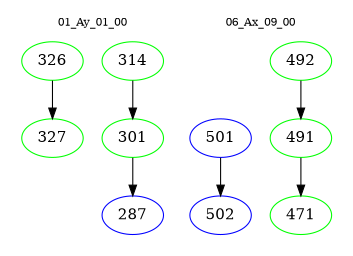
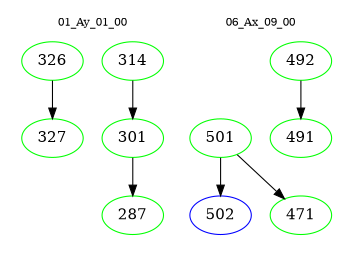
node "501": color blue -> green
edge "491" -> "471": now "501" -> "471"
node "287": color blue -> green
